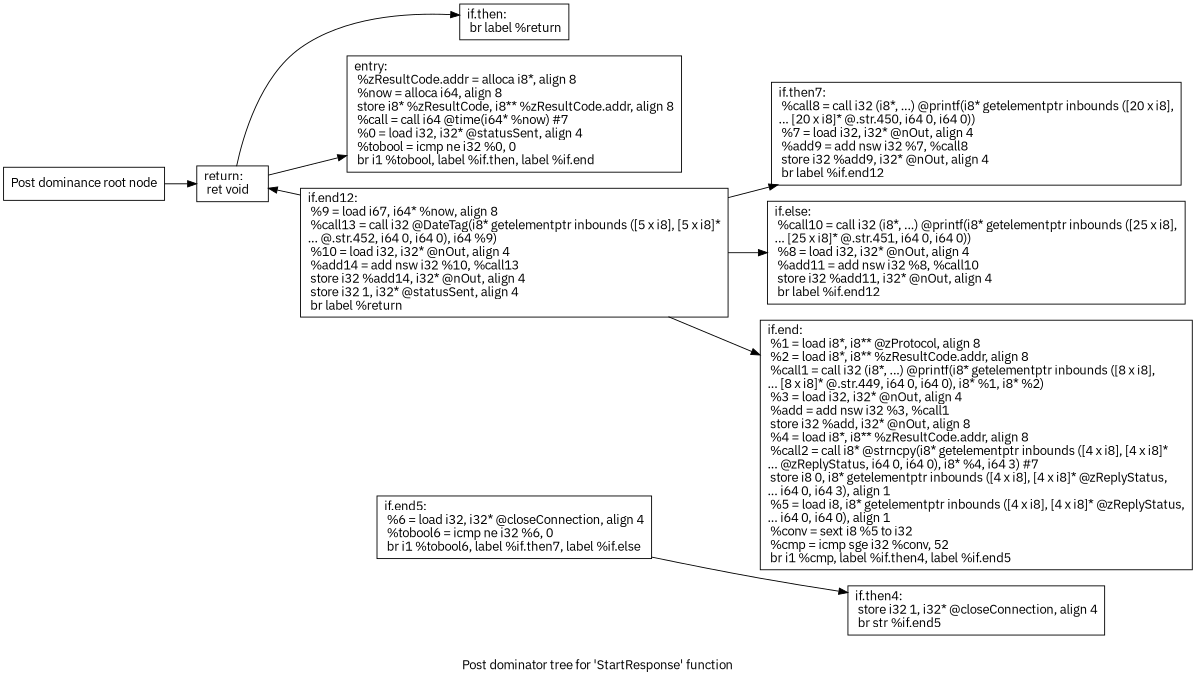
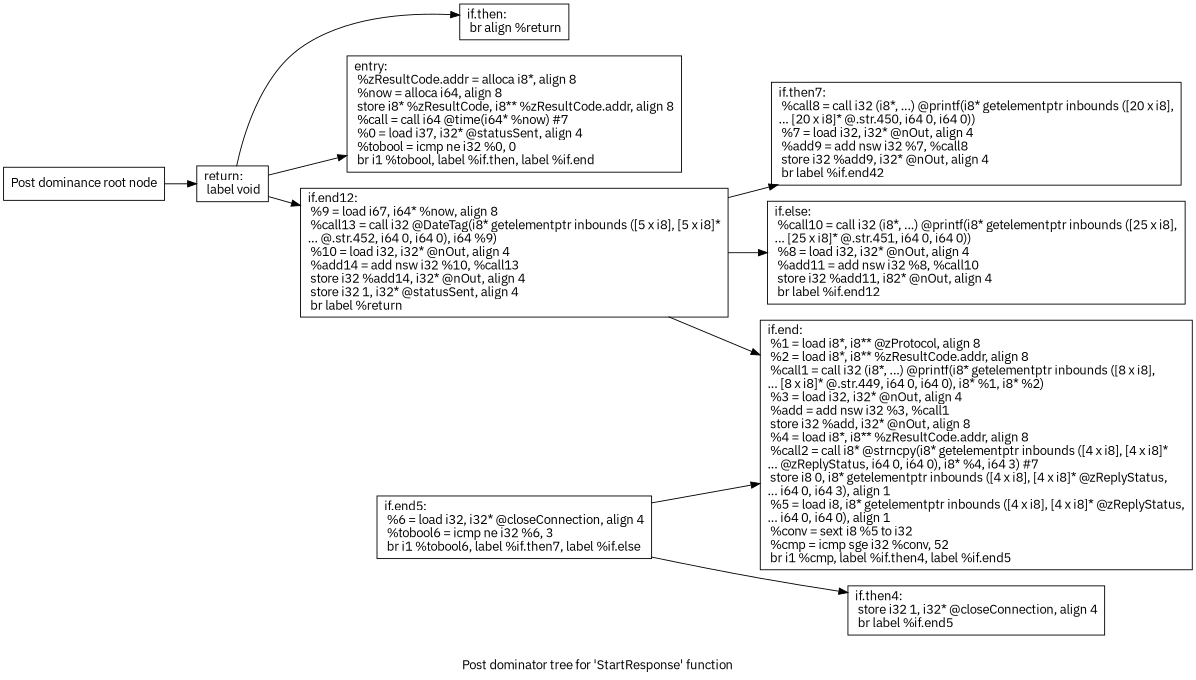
node "if.then:": text "br label %return" -> "br align %return"
node "entry:": text "%0 = load i32, i32* @statusSent, align 4" -> "%0 = load i37, i32* @statusSent, align 4"
node "if.then7:": text "br label %if.end12" -> "br label %if.end42"
node "return:": text "ret void" -> "label void"
edge "if.end12:" -> "return:": reversed
node "if.else:": text "store i32 %add11, i32* @nOut, align 4" -> "store i32 %add11, i82* @nOut, align 4"
edge "if.end5:" -> "if.end:": added
node "if.end5:": text "%tobool6 = icmp ne i32 %6, 0" -> "%tobool6 = icmp ne i32 %6, 3"
node "if.then4:": text "br str %if.end5" -> "br label %if.end5"
